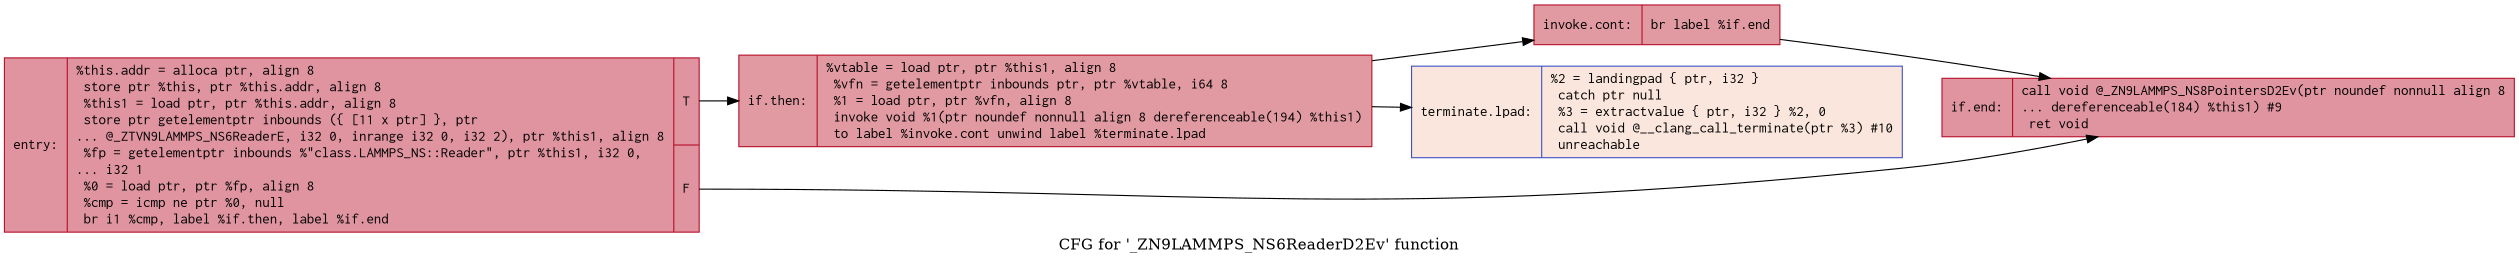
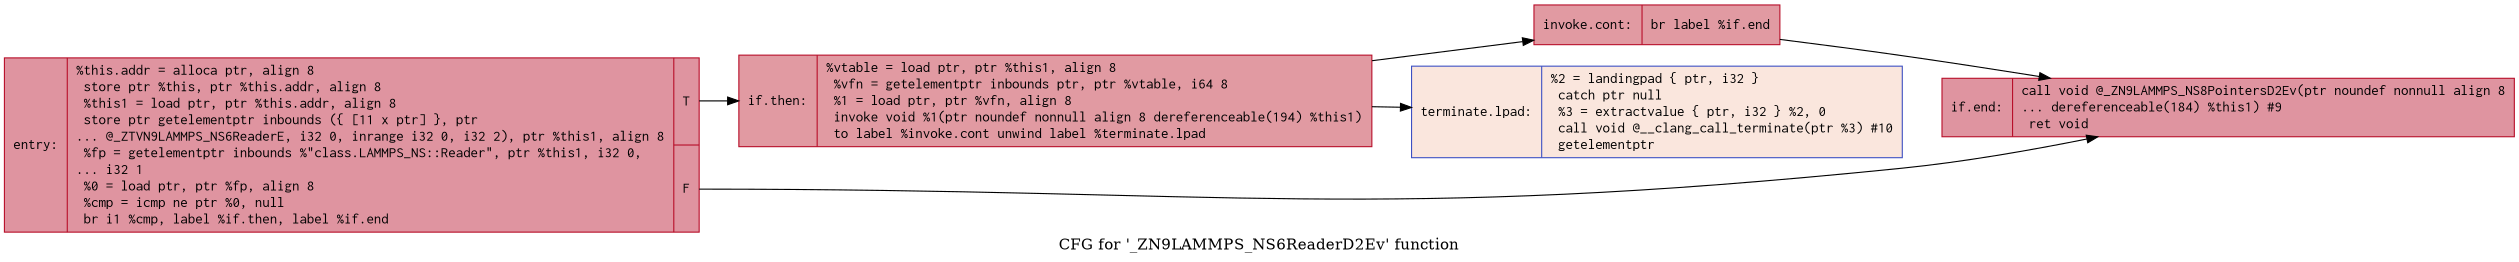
node "terminate.lpad:": text "unreachable" -> "getelementptr"
